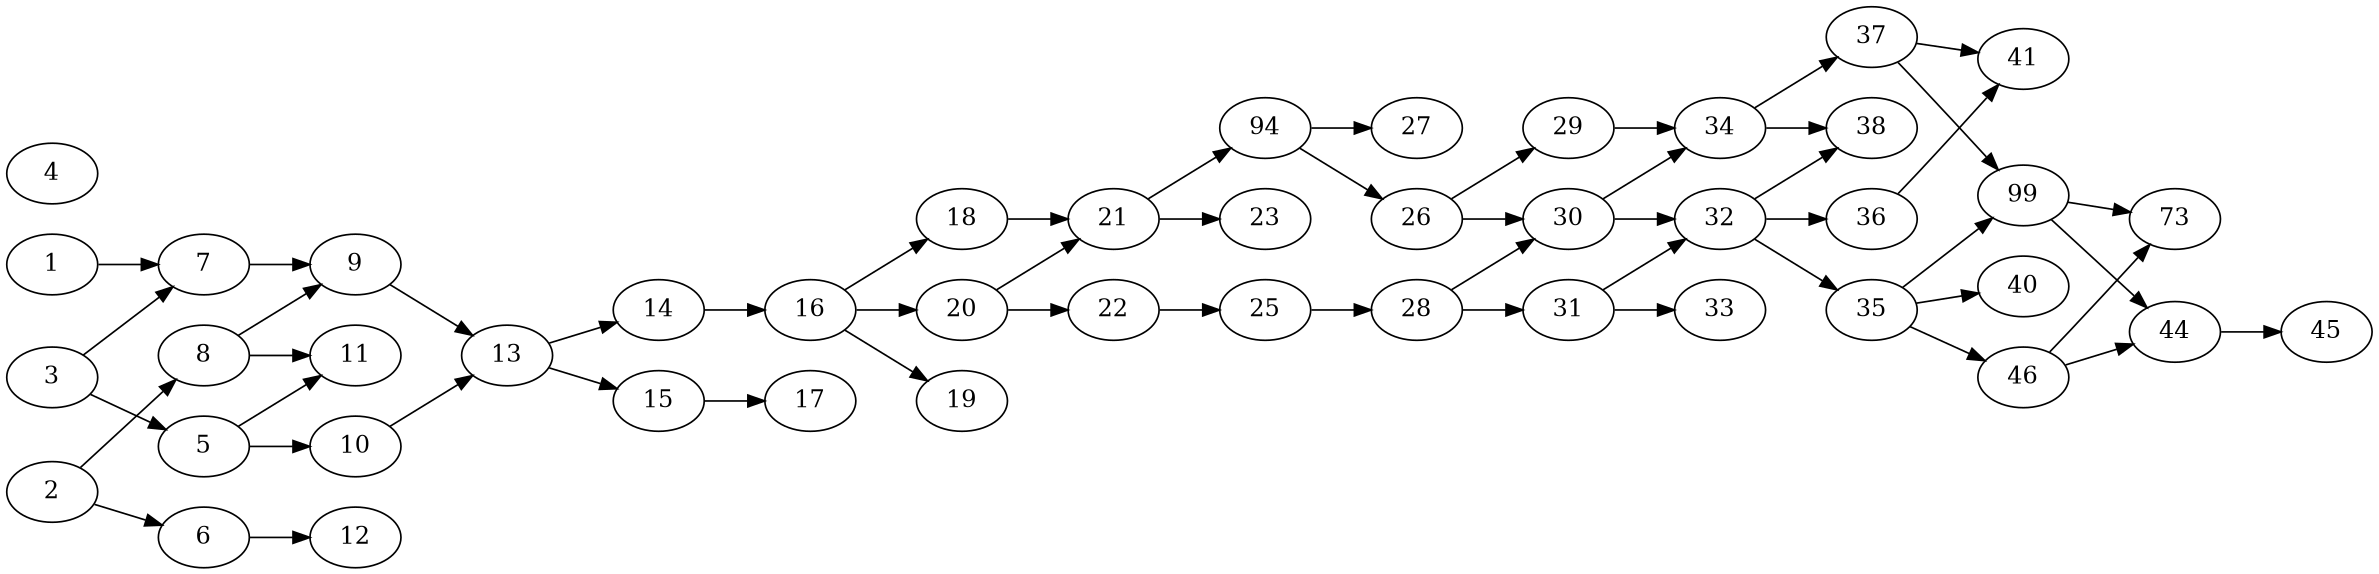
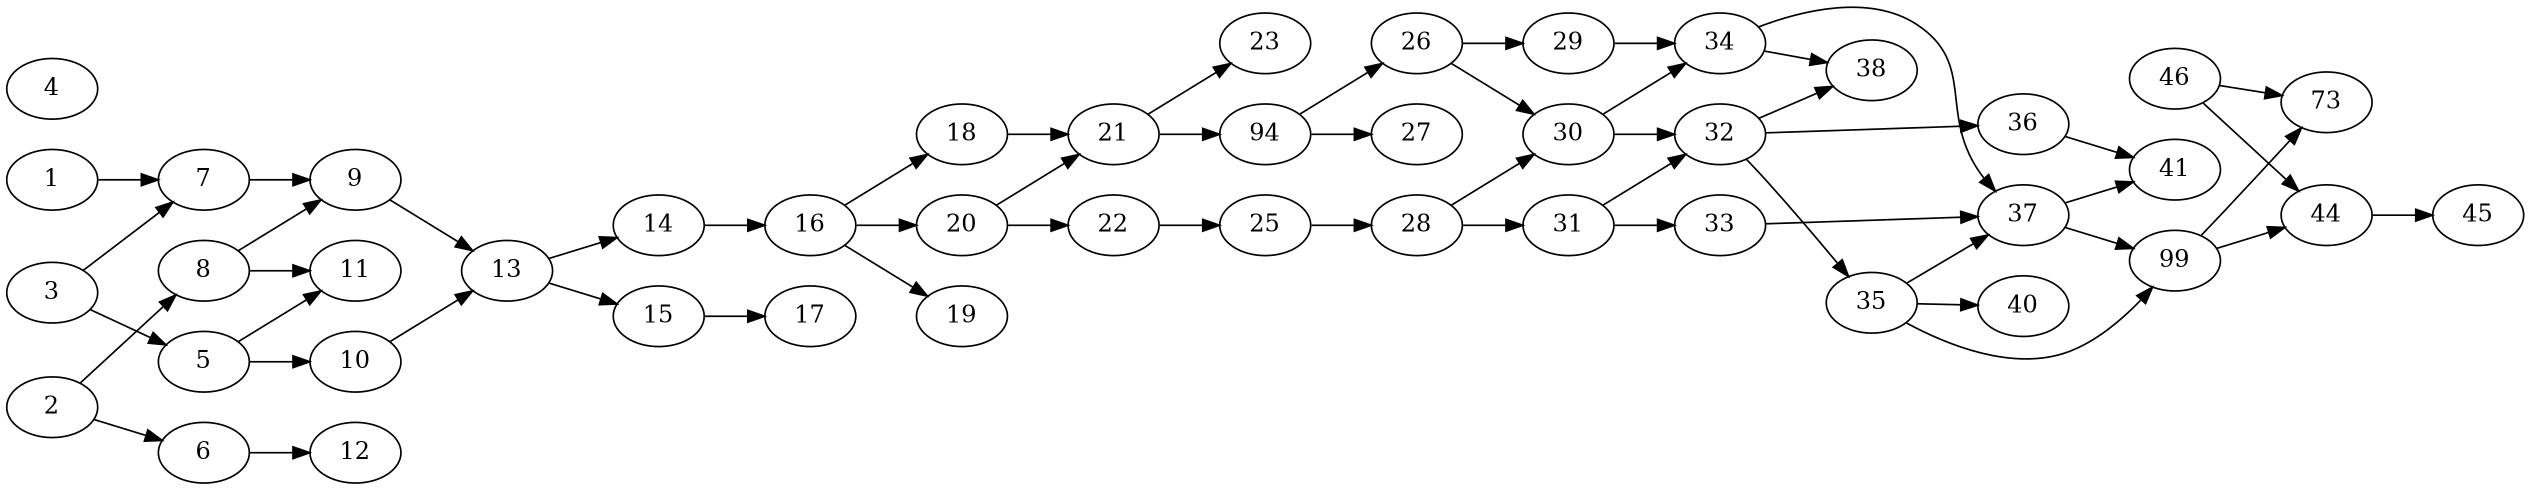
edge "33" -> "37": added
edge "35" -> "46": now "35" -> "37"
